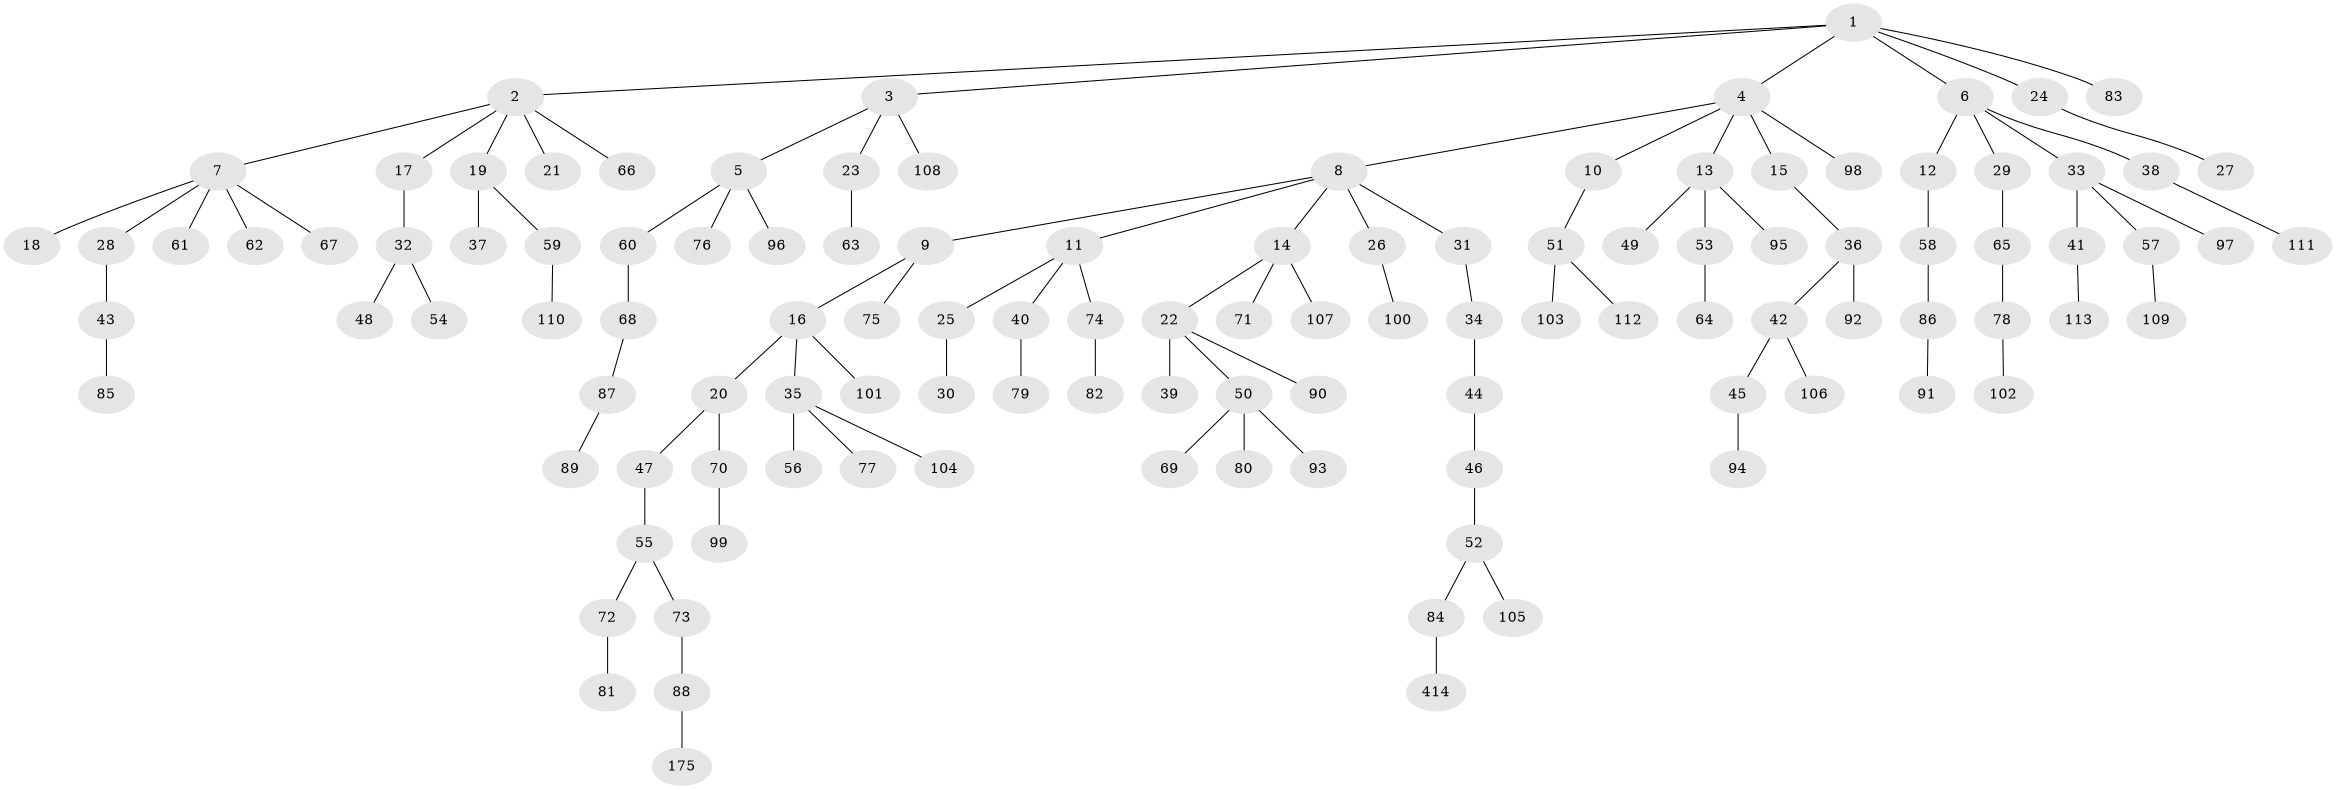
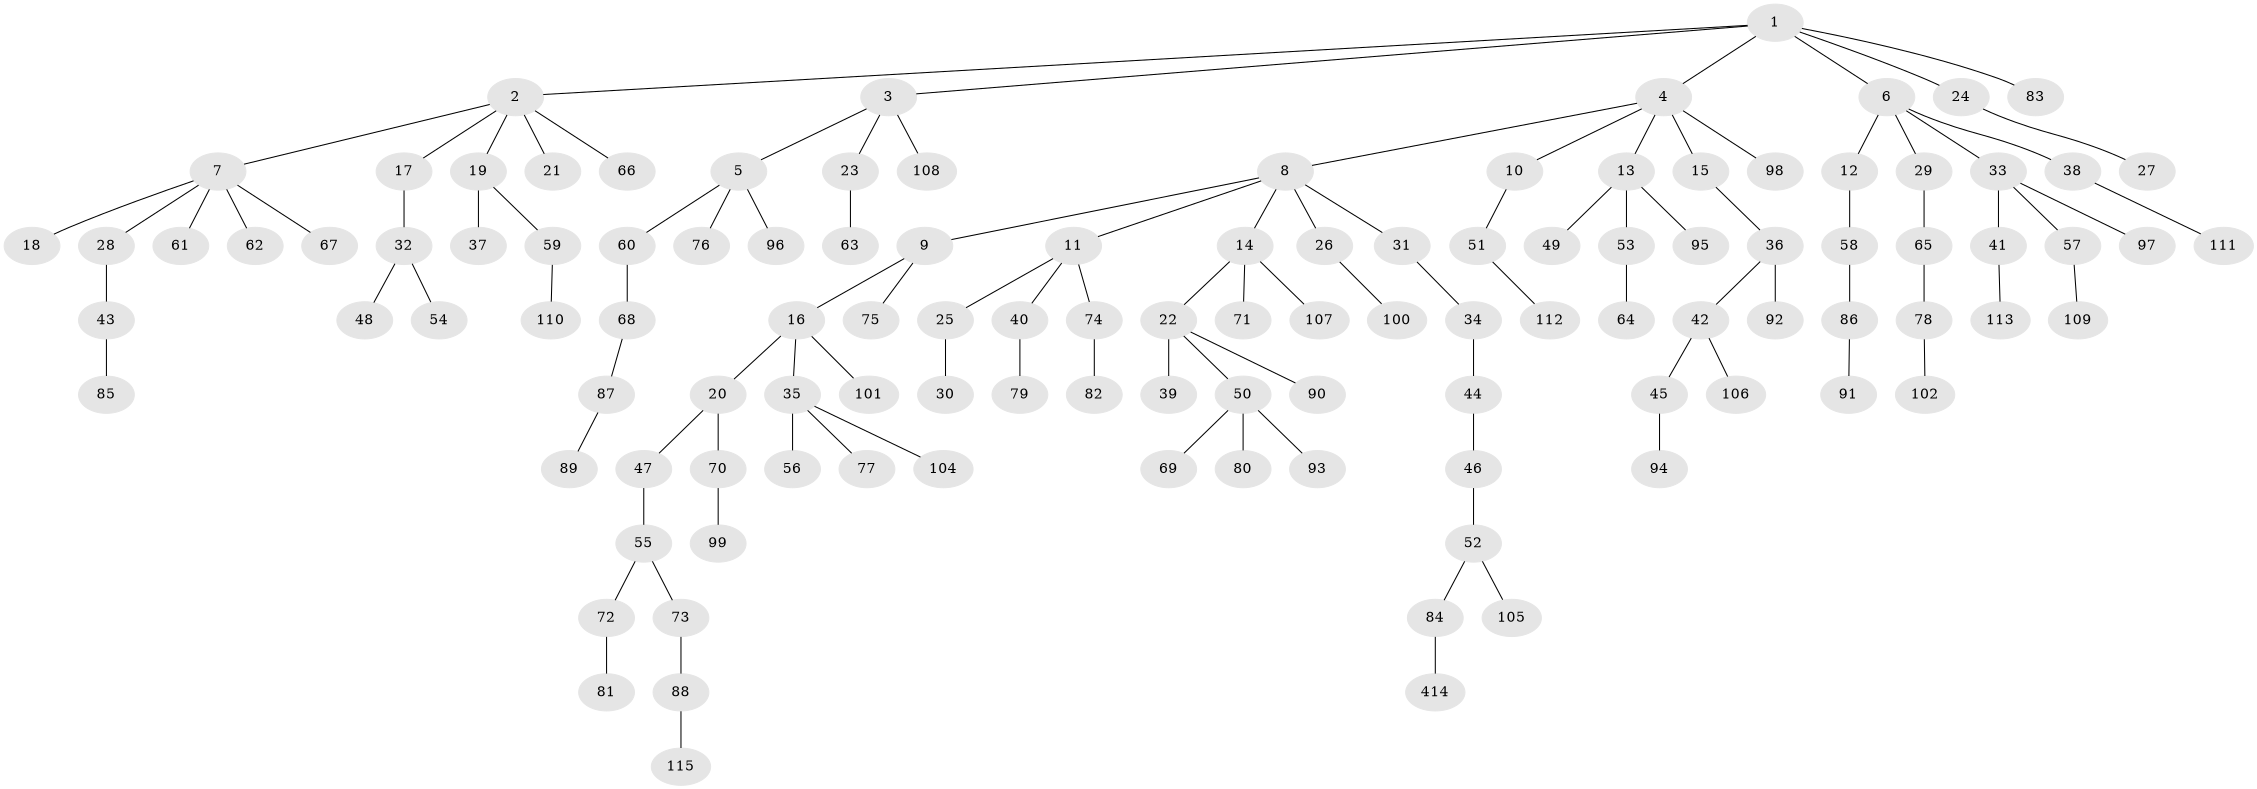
node "103": removed
node "175": label "175" -> "115"
